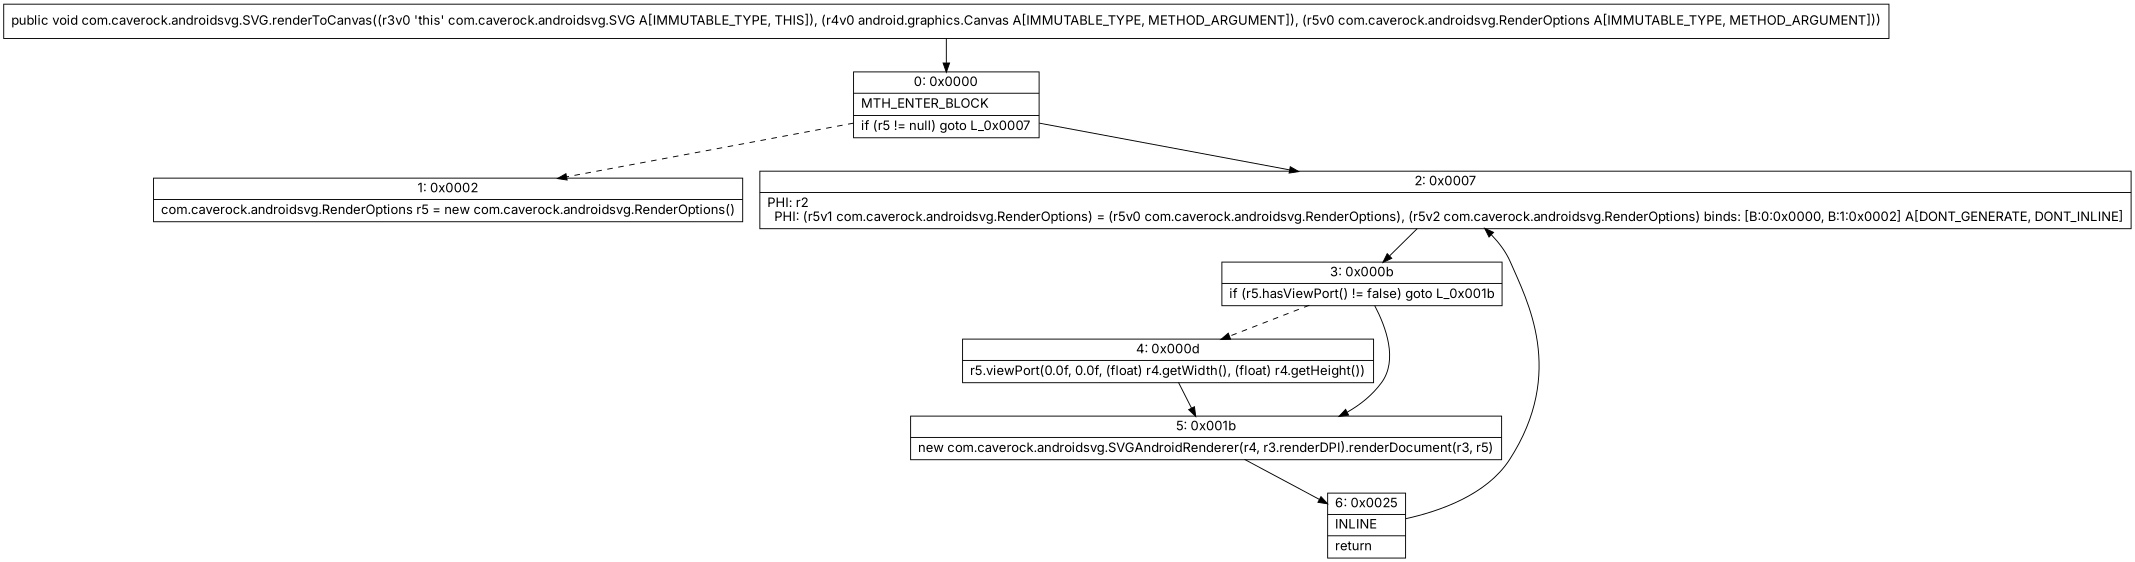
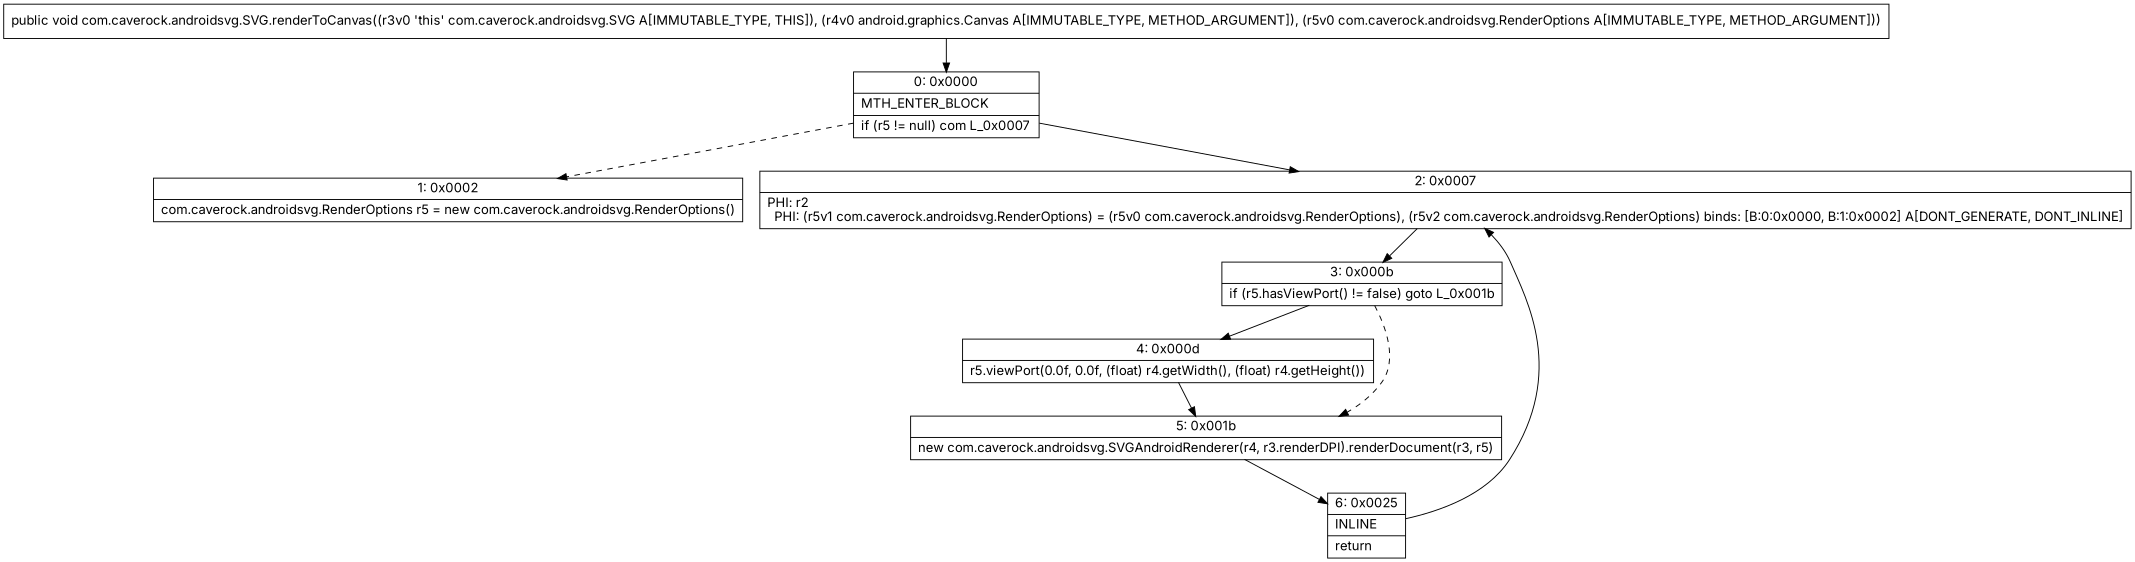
node "0: 0x0000": text "if (r5 != null) goto L_0x0007" -> "if (r5 != null) com L_0x0007"
edge "3: 0x000b" -> "4: 0x000d": style dashed -> solid
edge "3: 0x000b" -> "5: 0x001b": style solid -> dashed
